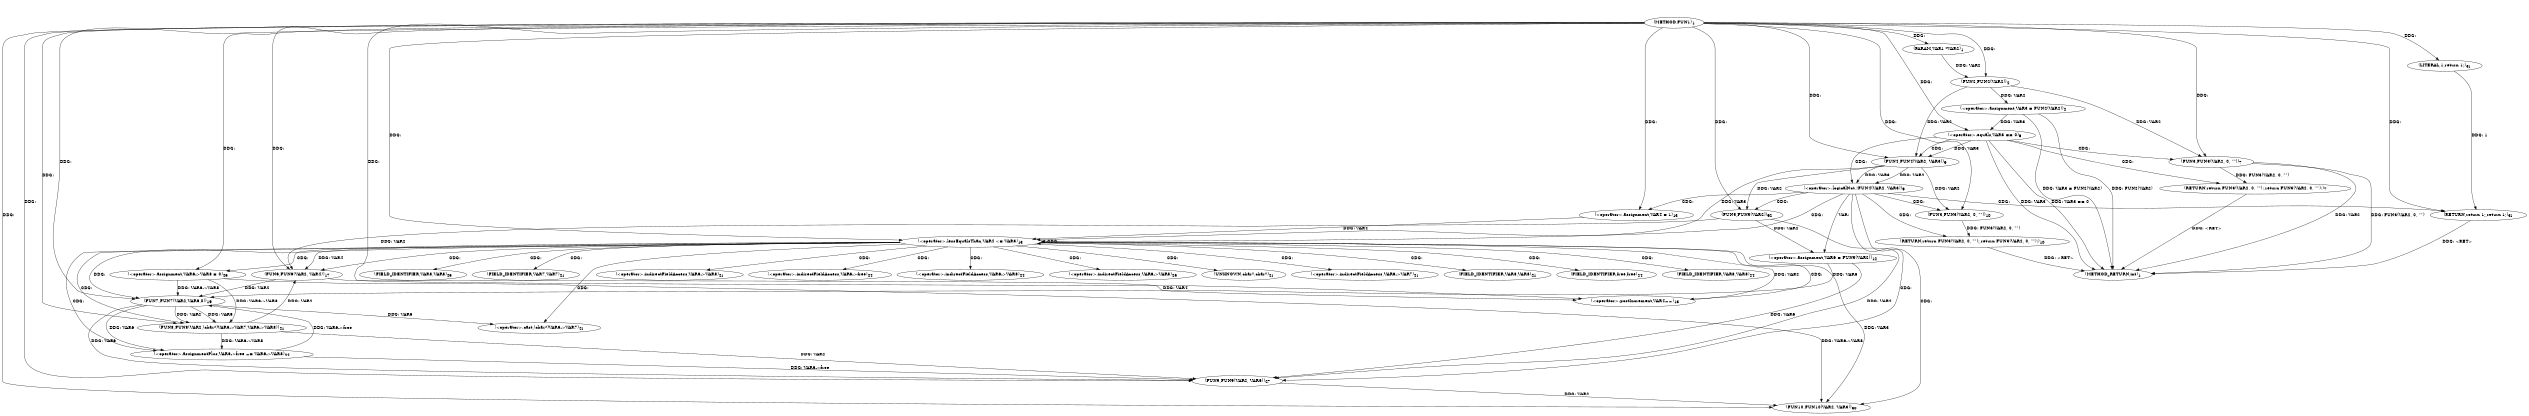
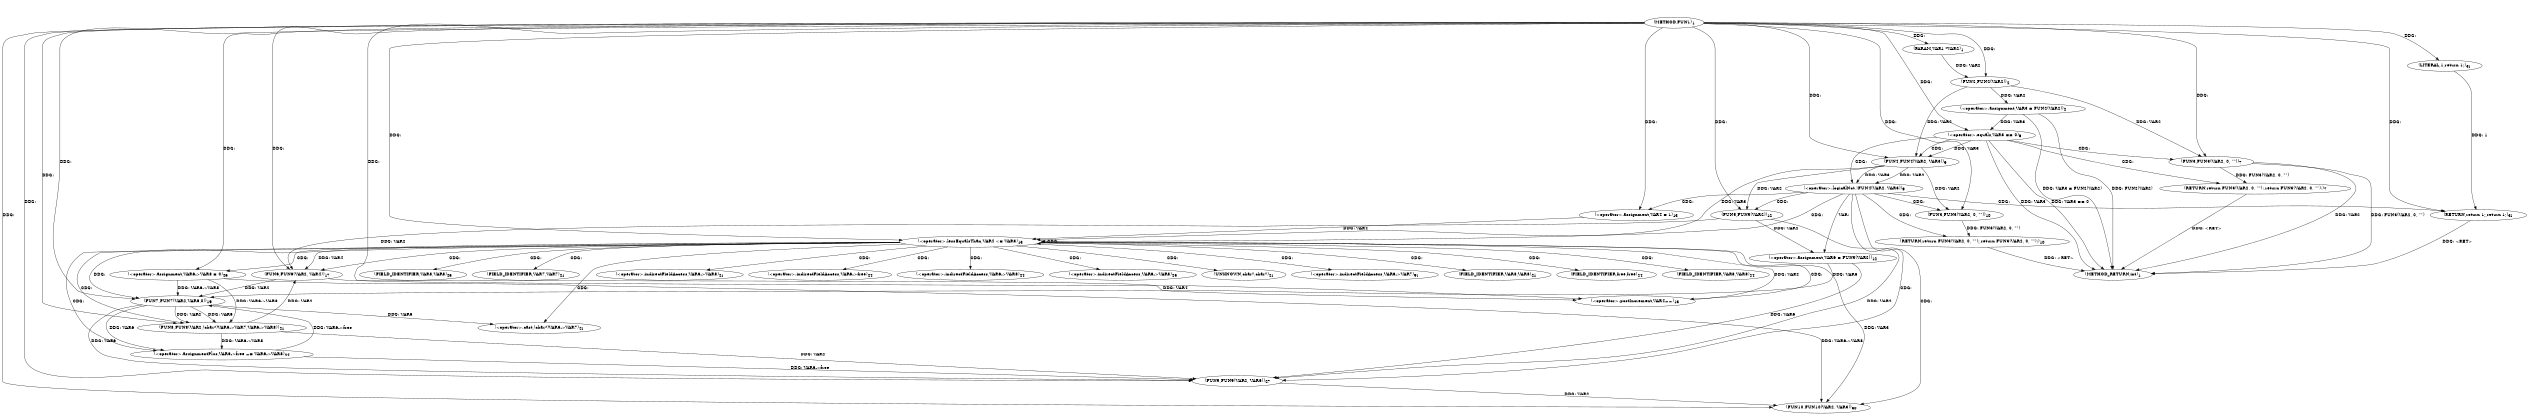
node "(FUN5,FUN5(VAR2))": text "92" -> "12"
node "(<operator>.indirectFieldAccess,VAR6->VAR7)": text "21" -> "91"
